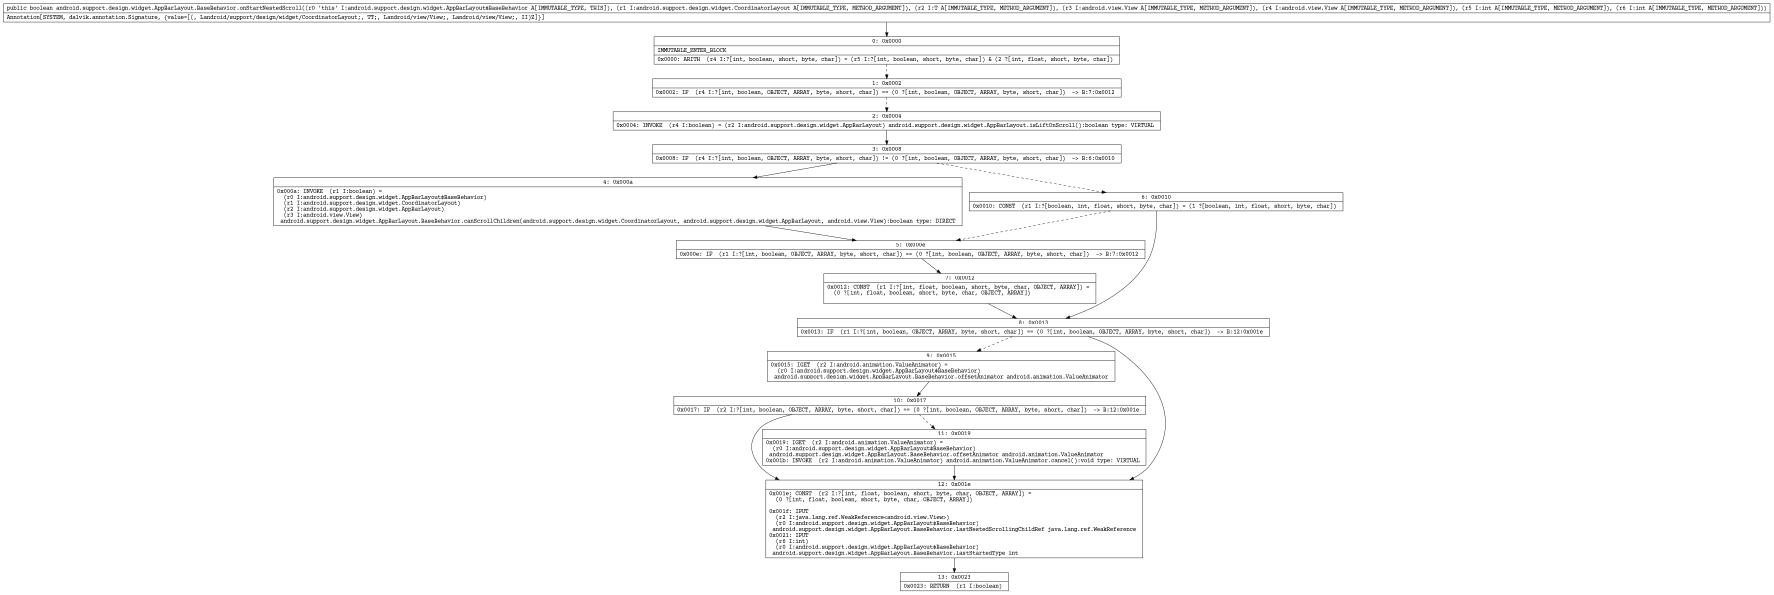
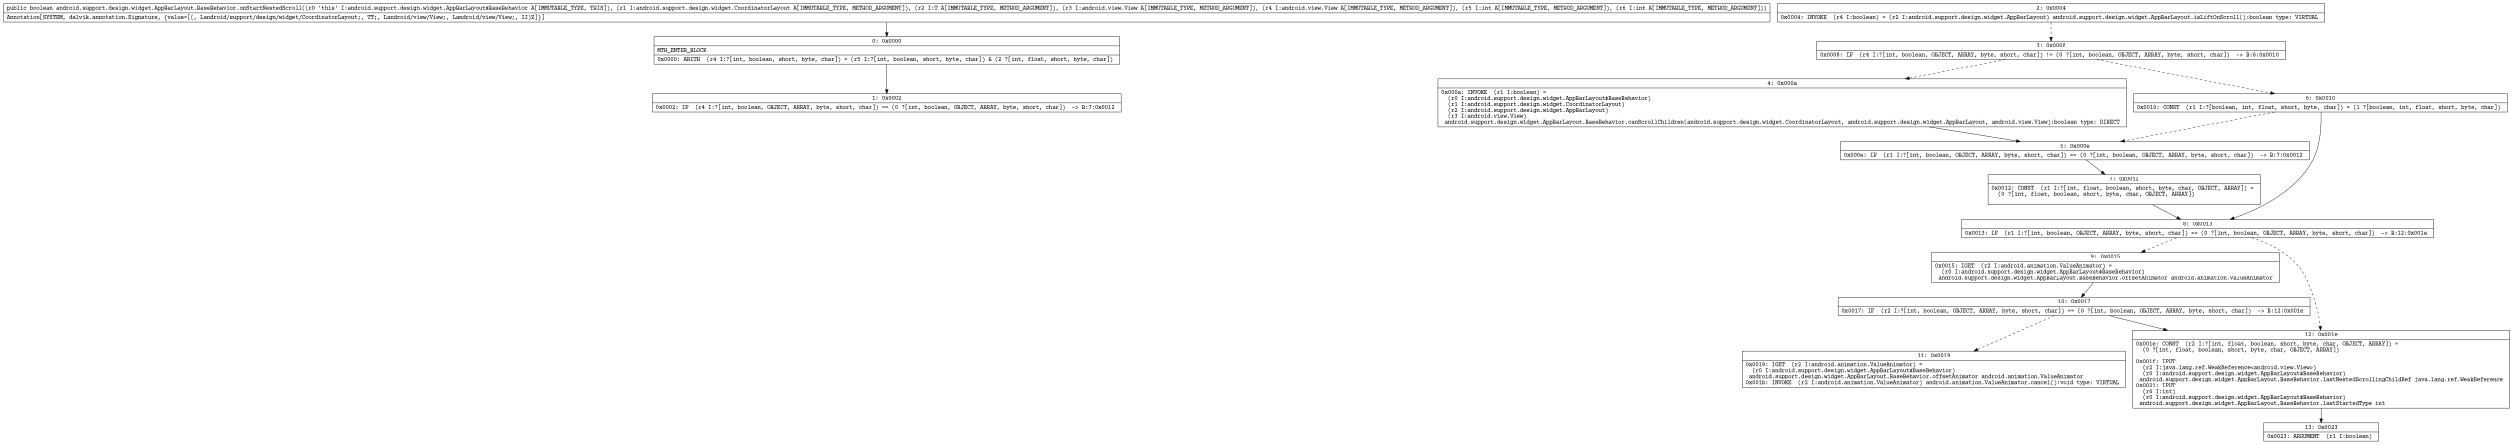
node "0: 0x0000": text "IMMUTABLE_ENTER_BLOCK" -> "MTH_ENTER_BLOCK"
edge "0: 0x0000" -> "1: 0x0002": style dashed -> solid
edge "1: 0x0002" -> "2: 0x0004": removed
edge "2: 0x0004" -> "3: 0x0008": style solid -> dashed
edge "3: 0x0008" -> "4: 0x000a": style solid -> dashed
edge "8: 0x0013" -> "12: 0x001e": style solid -> dashed
edge "11: 0x0019" -> "12: 0x001e": removed
node "13: 0x0023": text "0x0023: RETURN  (r1 I:boolean)" -> "0x0023: ARGUMENT  (r1 I:boolean)"
